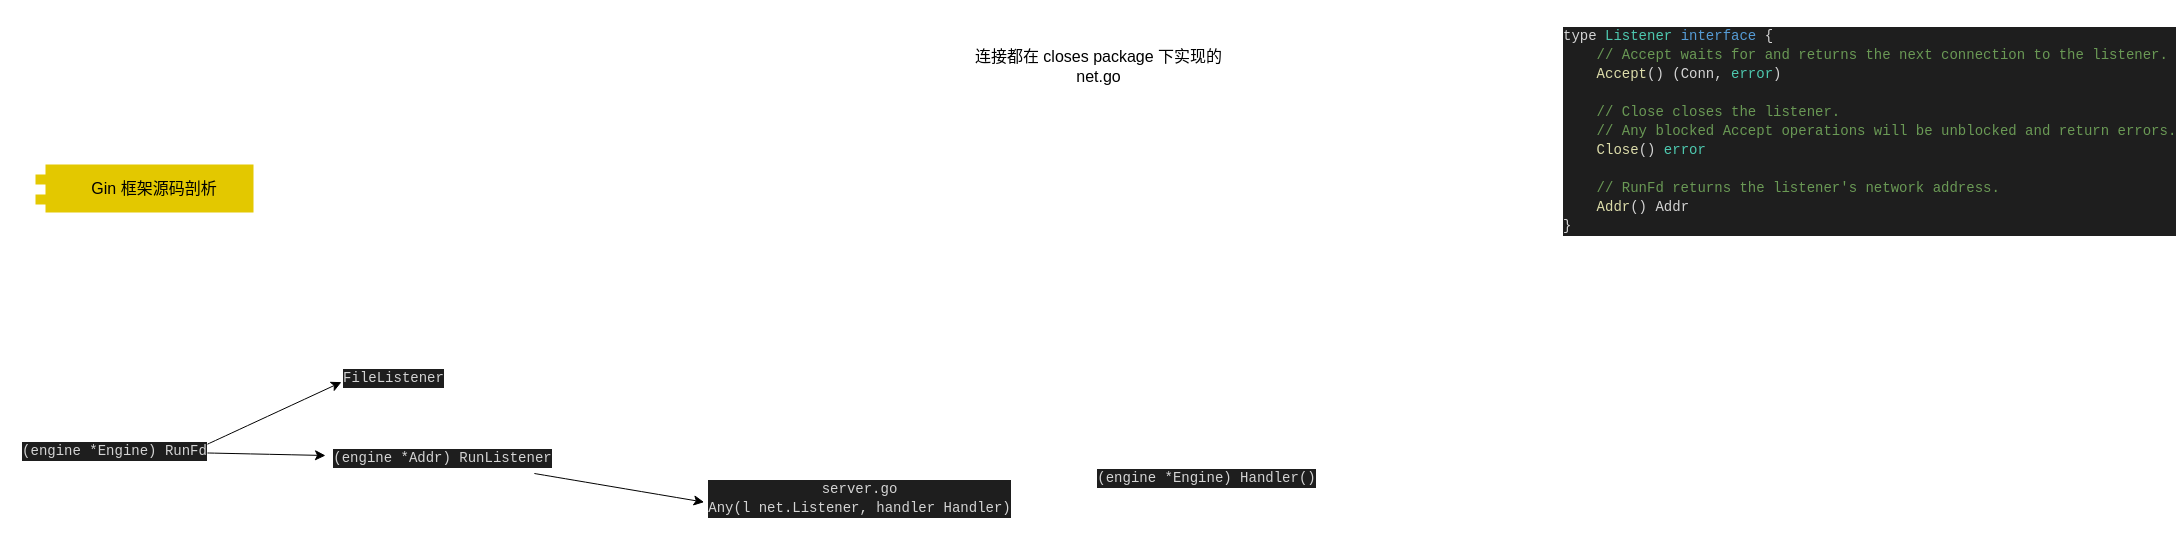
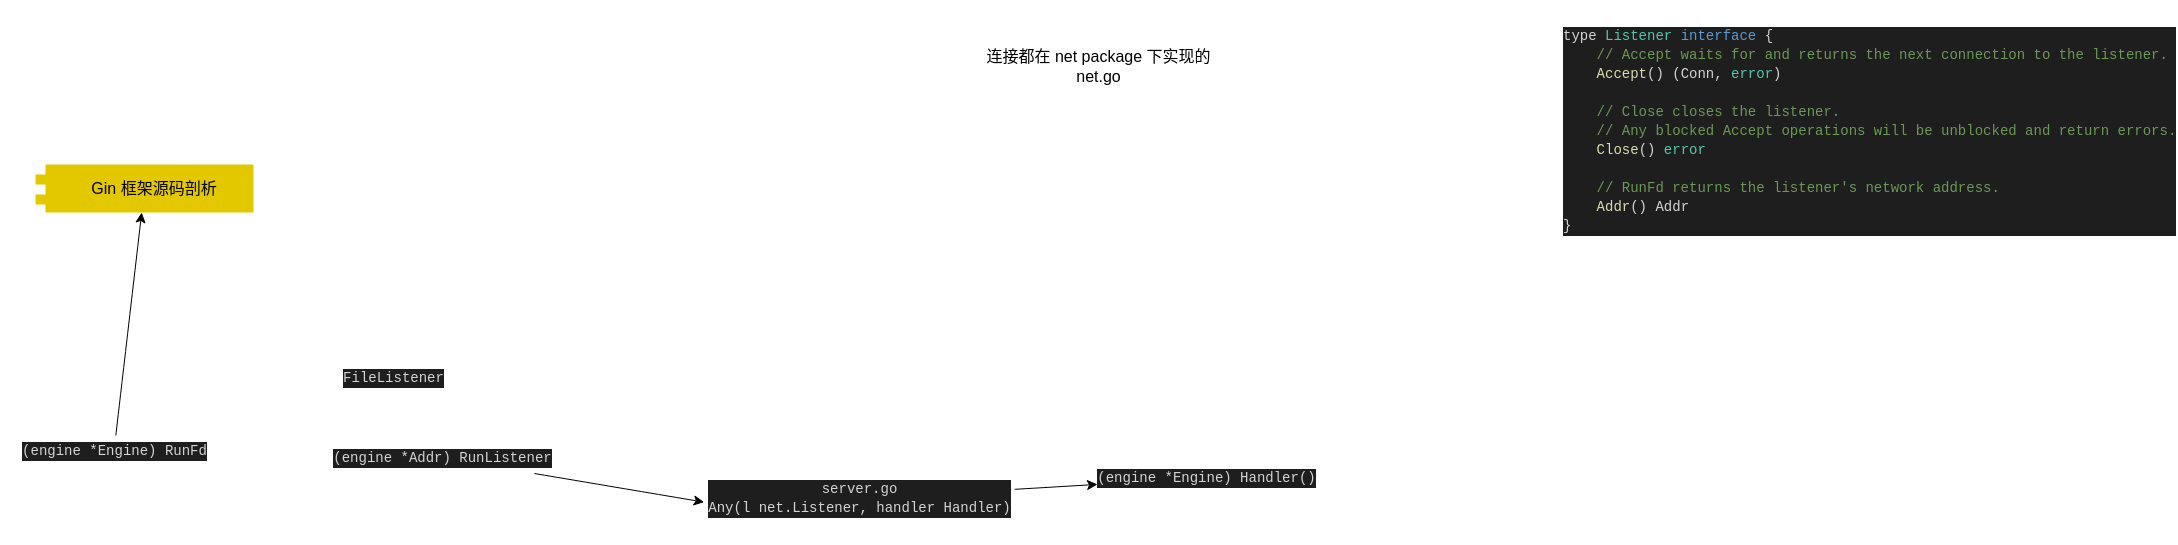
node "连接都在 closes package 下实现的 net.go": label "连接都在 closes package 下实现的 net.go" -> "连接都在 net package 下实现的 net.go"
edge "(engine *Engine) RunFd" -> "FileListener": removed
edge "(engine *Engine) RunFd" -> "(engine *Addr) RunListener": now "(engine *Engine) RunFd" -> "Gin 框架源码剖析"
edge "server.go Any(l net.Listener, handler Handler)" -> "(engine *Engine) Handler()": added
